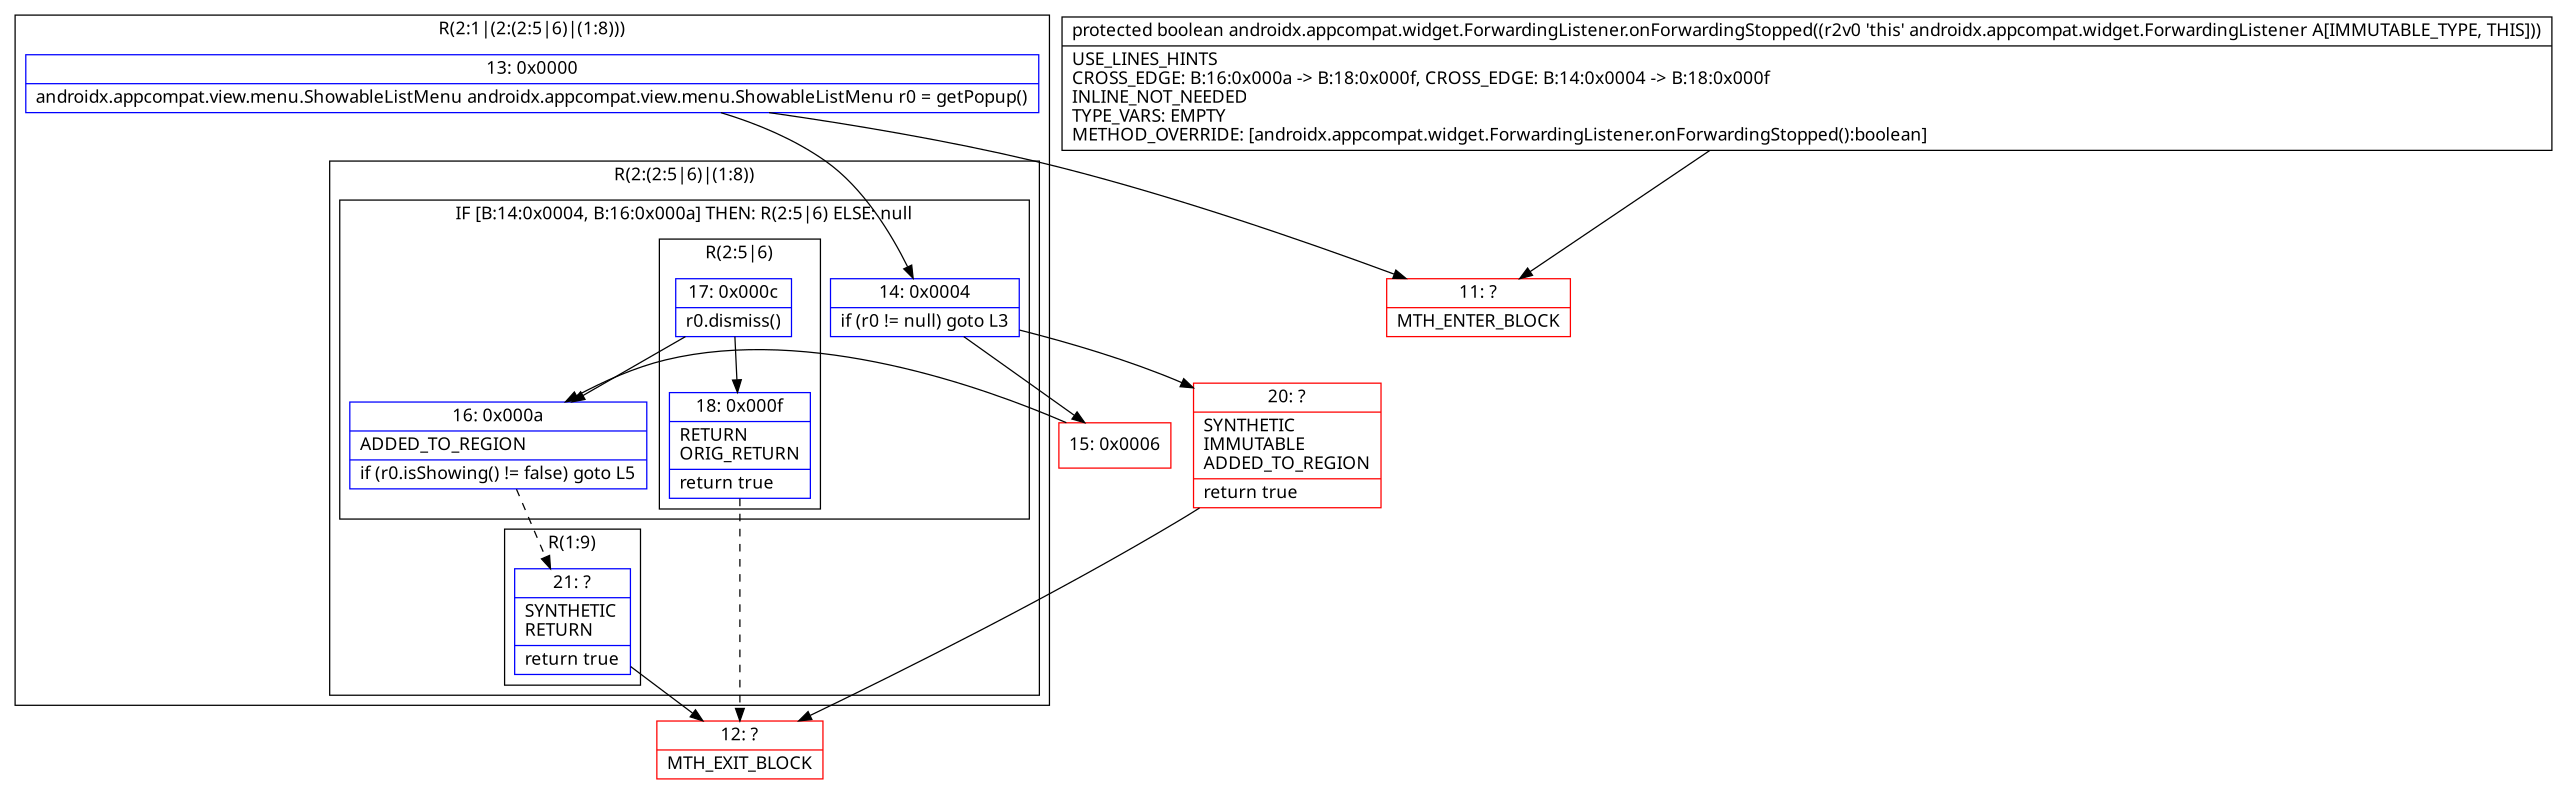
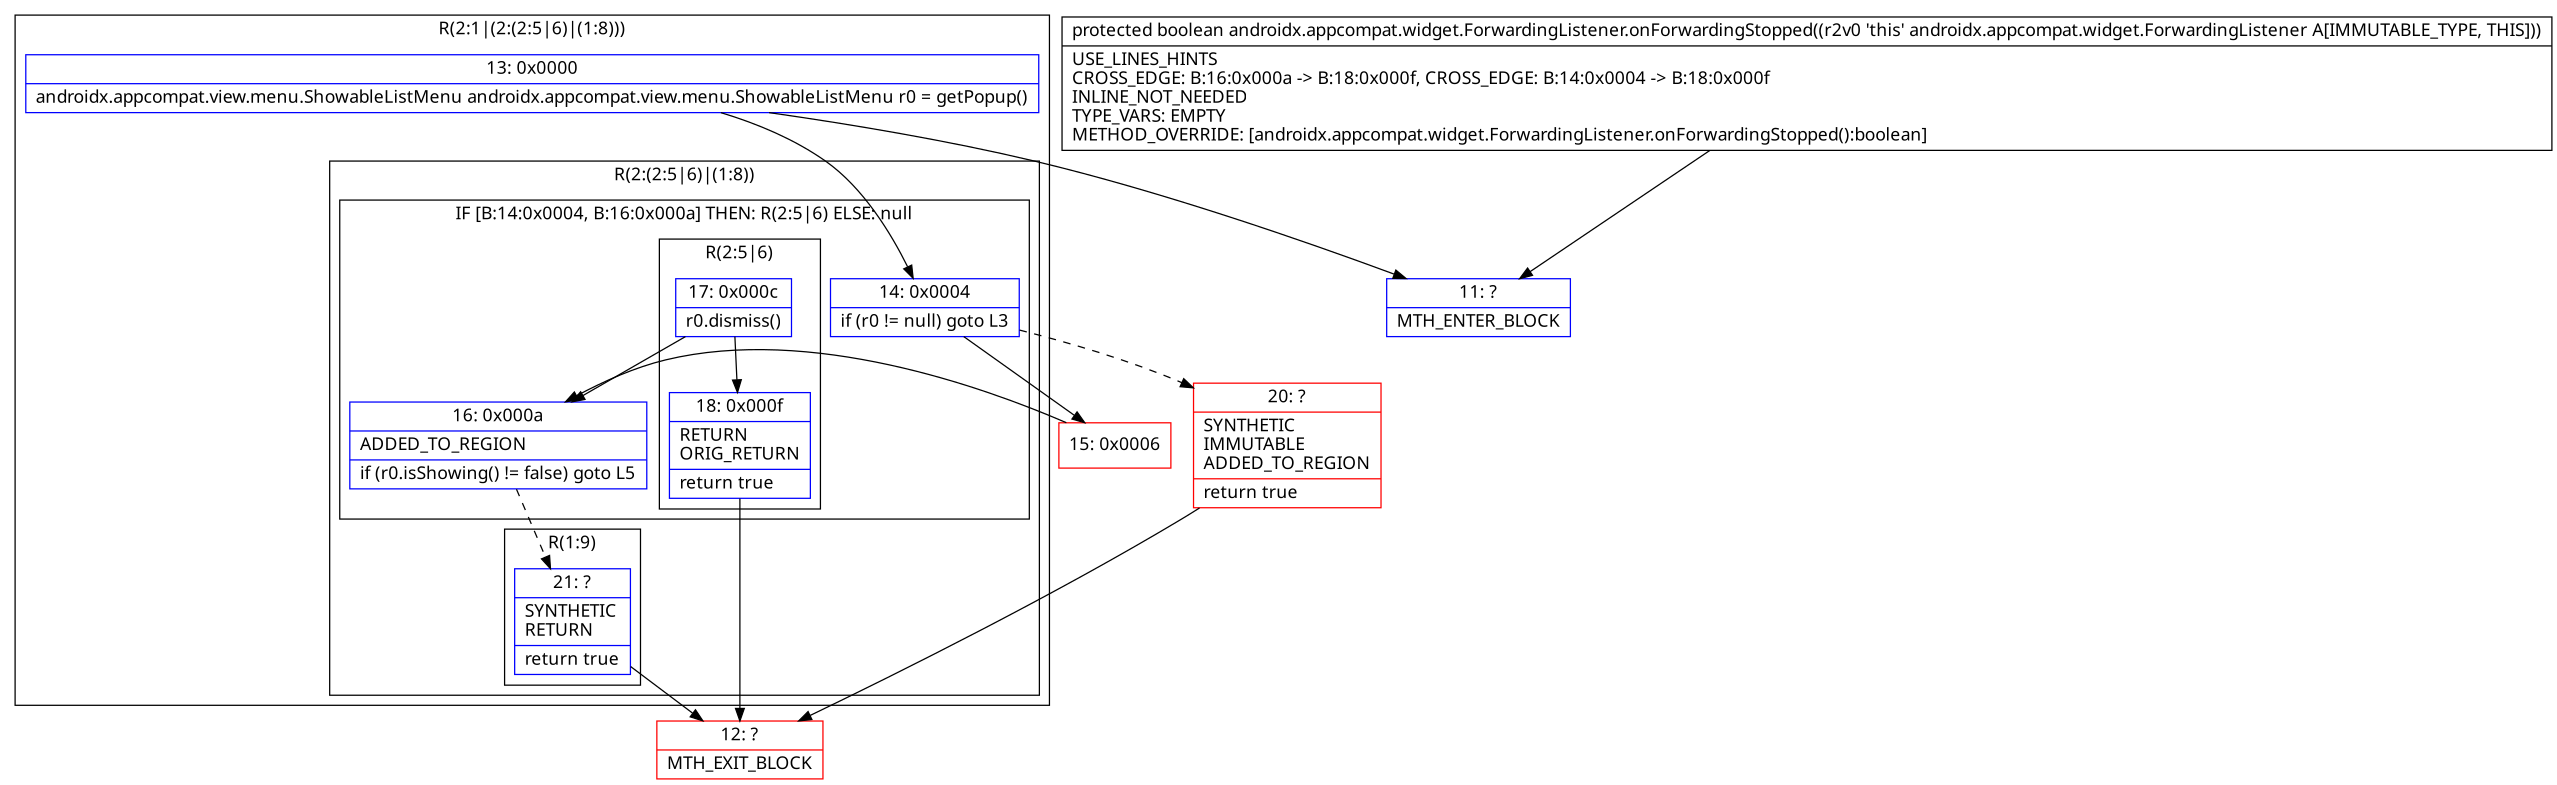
node "11: ?": color red -> blue
edge "14: 0x0004" -> "20: ?": style solid -> dashed
edge "18: 0x000f" -> "12: ?": style dashed -> solid
